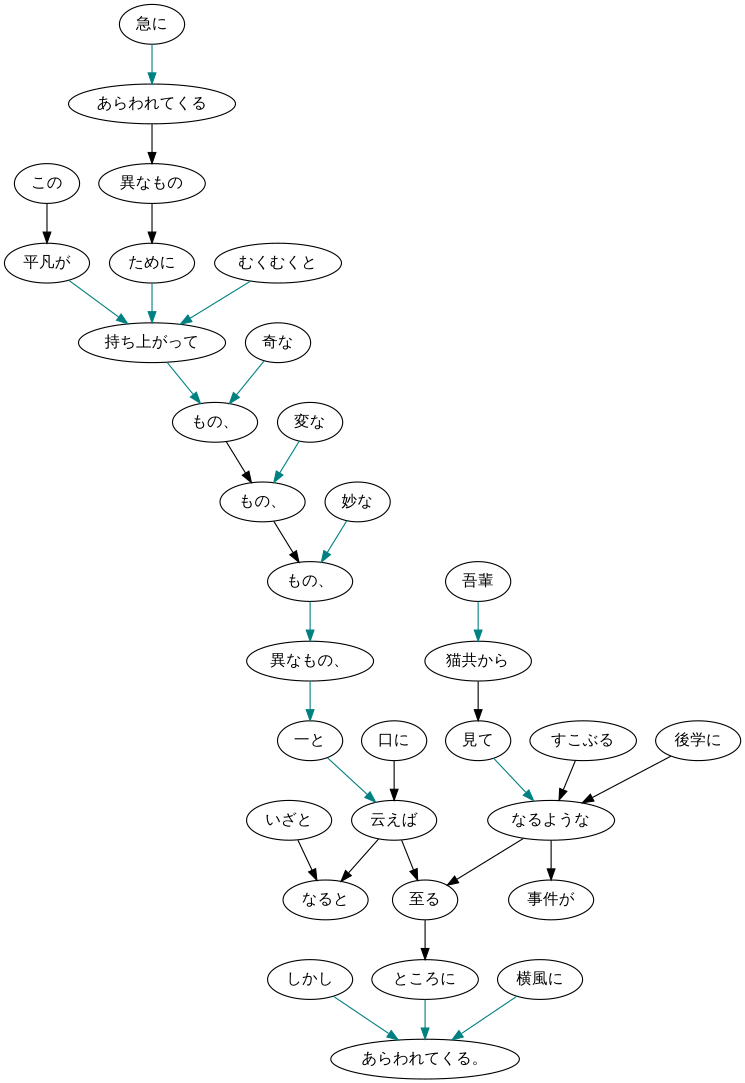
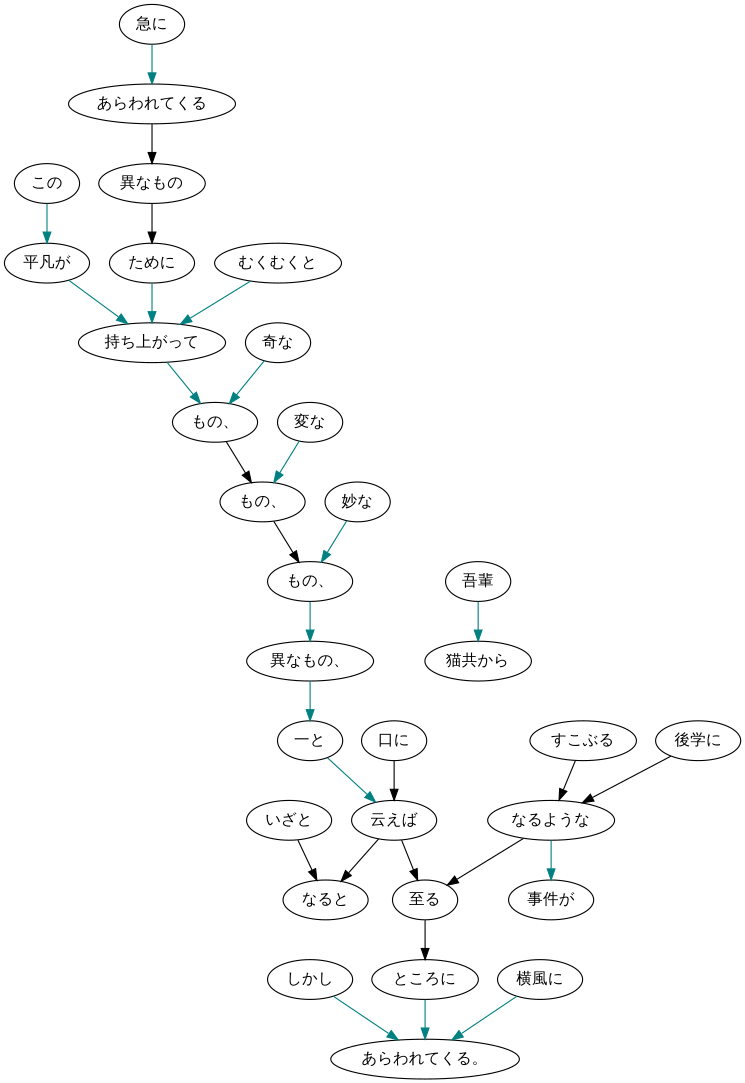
edge "この" -> "平凡が": color black -> teal
node "見て": removed
edge "なるような" -> "事件が": color black -> teal
